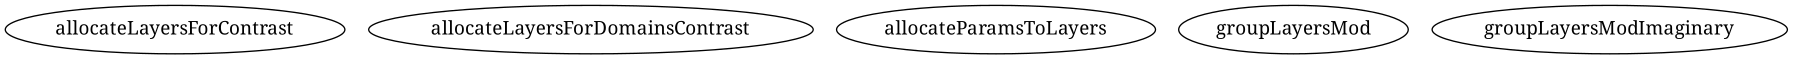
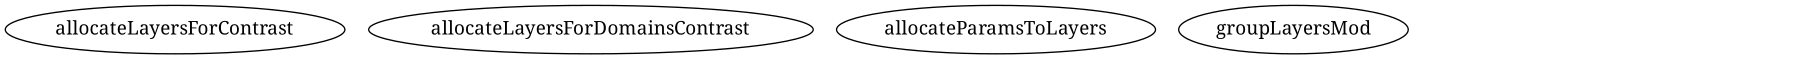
node "groupLayersModImaginary": removed
